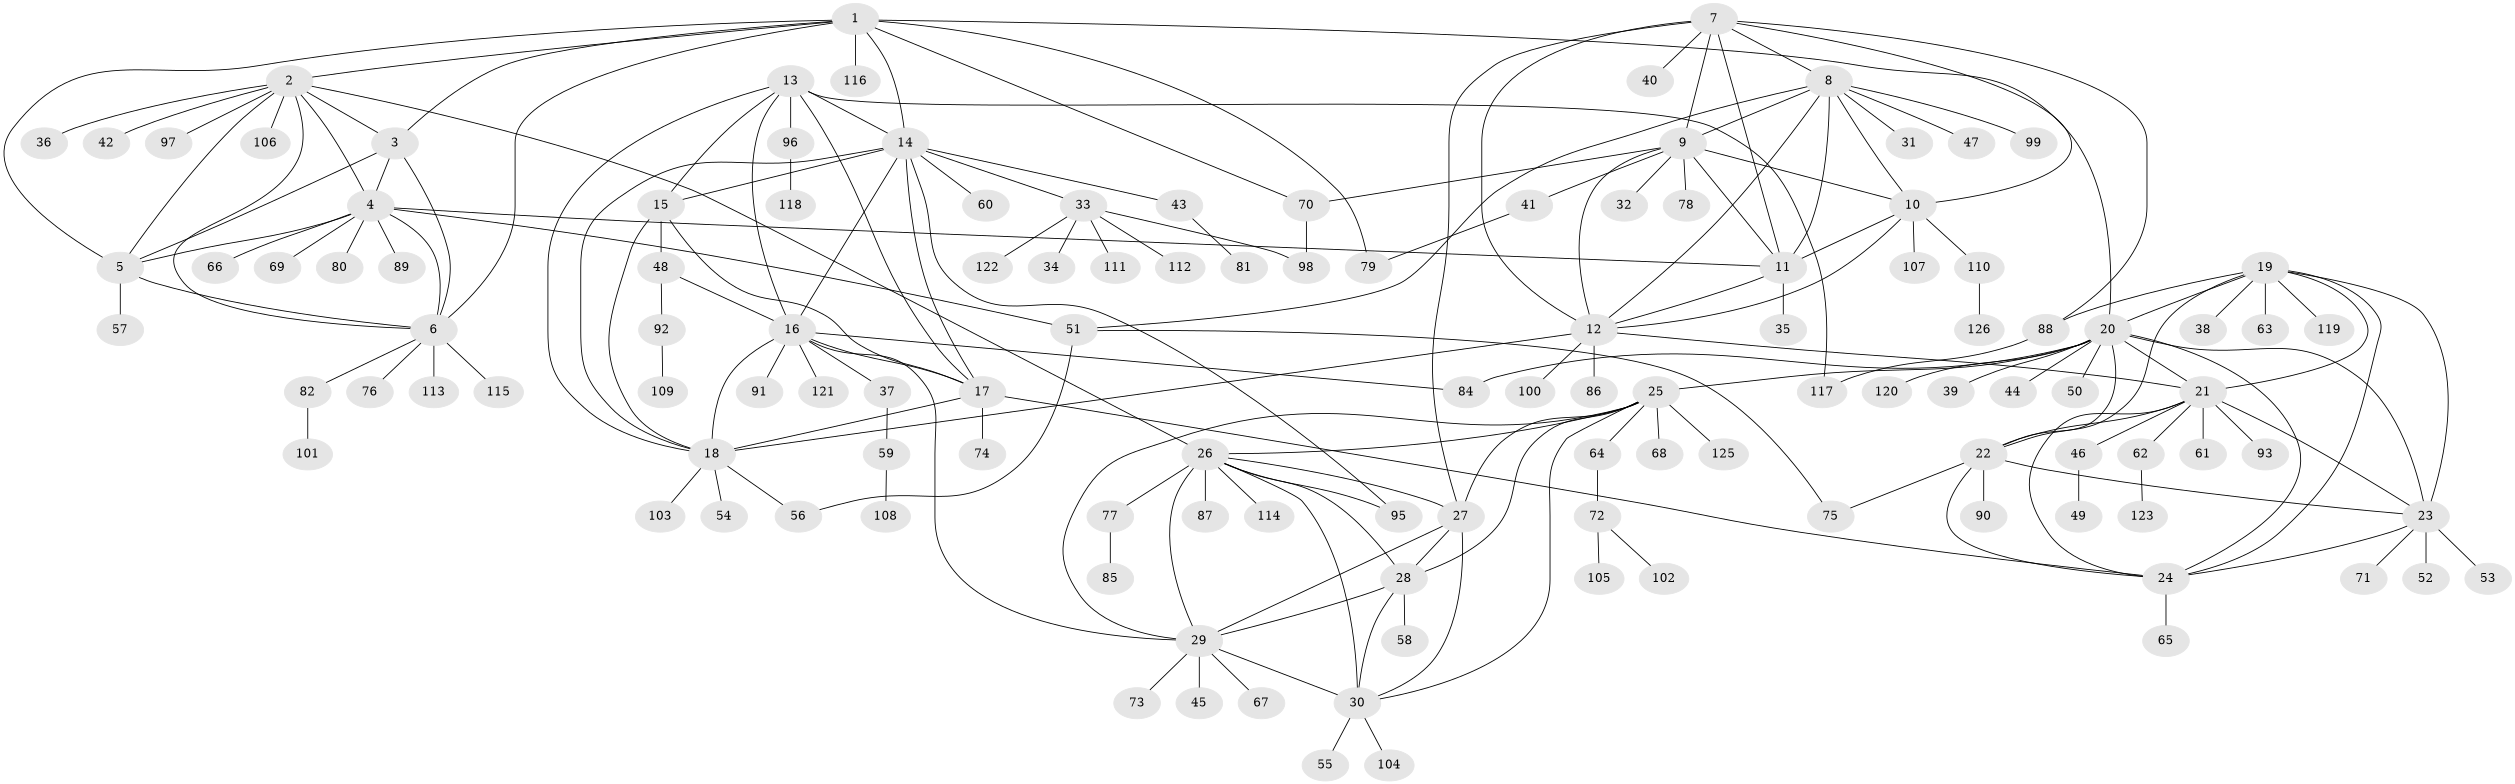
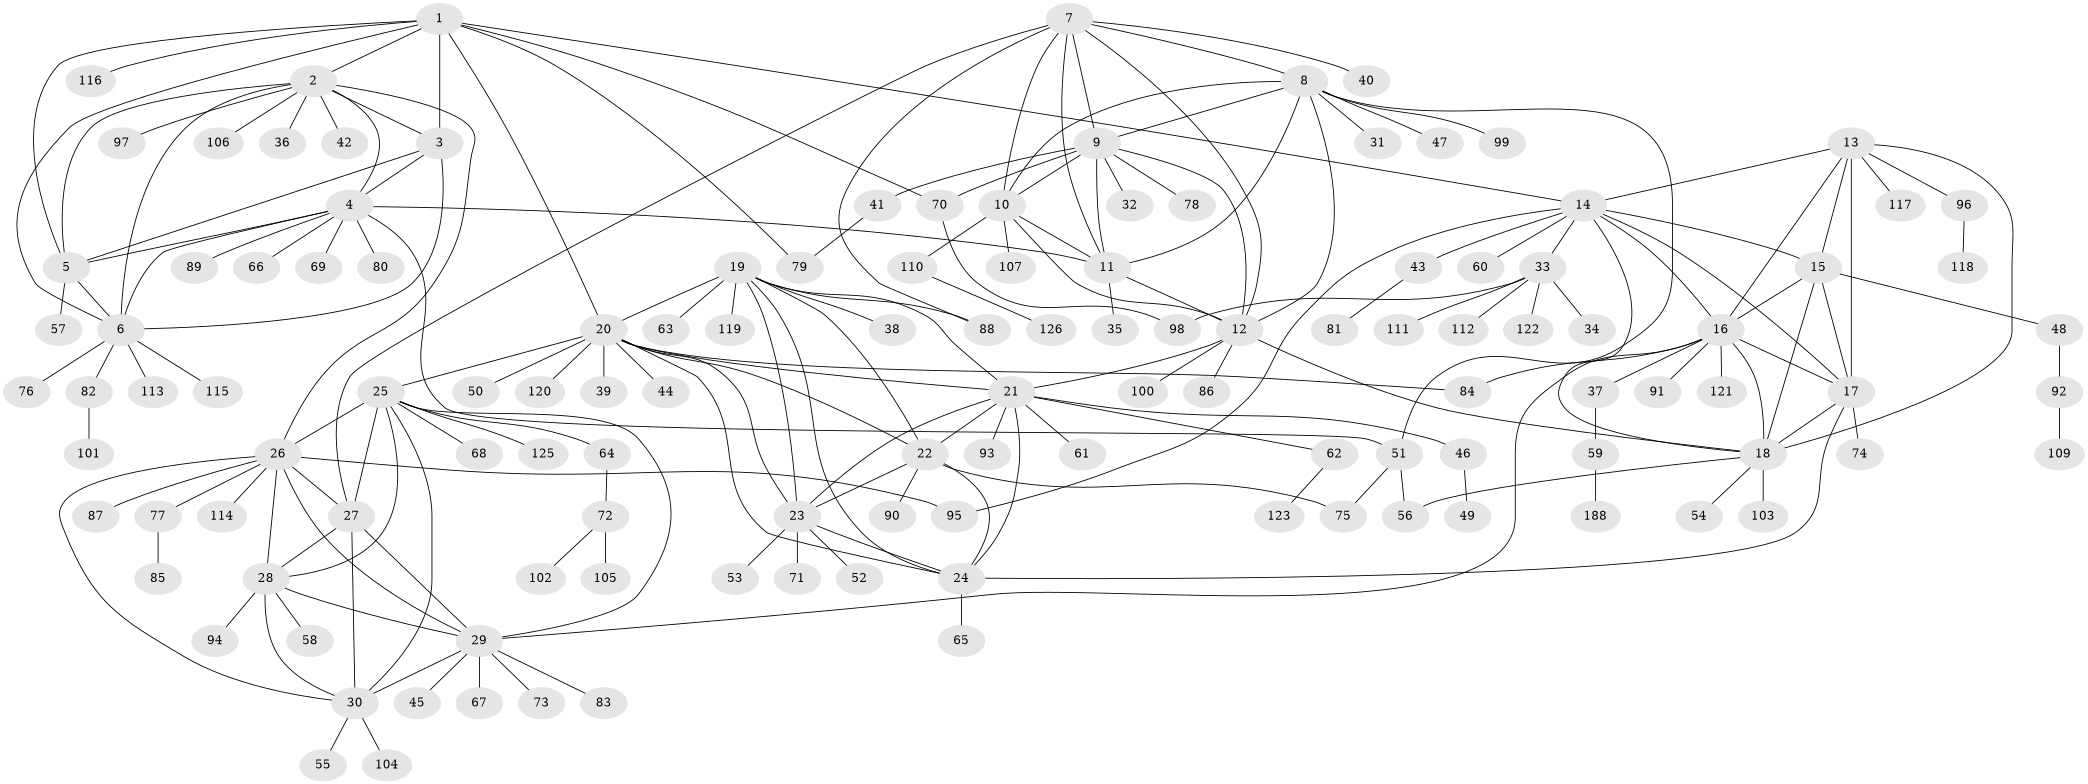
edge "48" -- "16": now "15" -- "16"
edge "88" -- "117": removed
node "108": label "108" -> "188"
node "94": added
node "83": added
